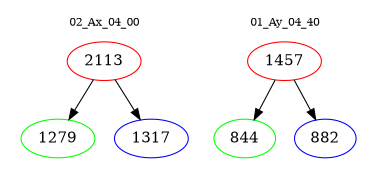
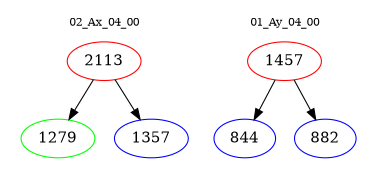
cluster "01_Ay_04_40": label "01_Ay_04_40" -> "01_Ay_04_00"
node "1317": label "1317" -> "1357"
node "844": color green -> blue
